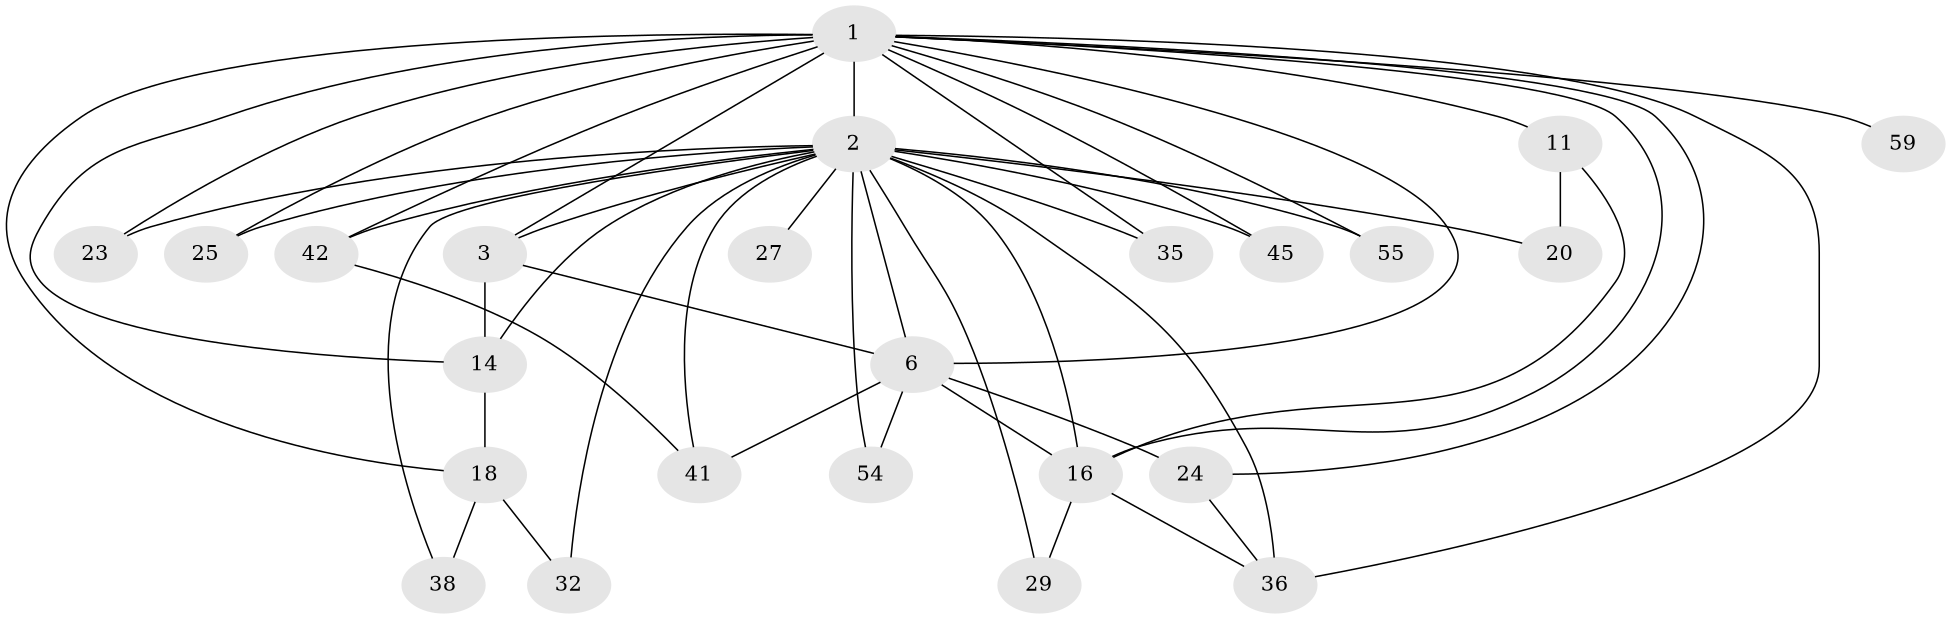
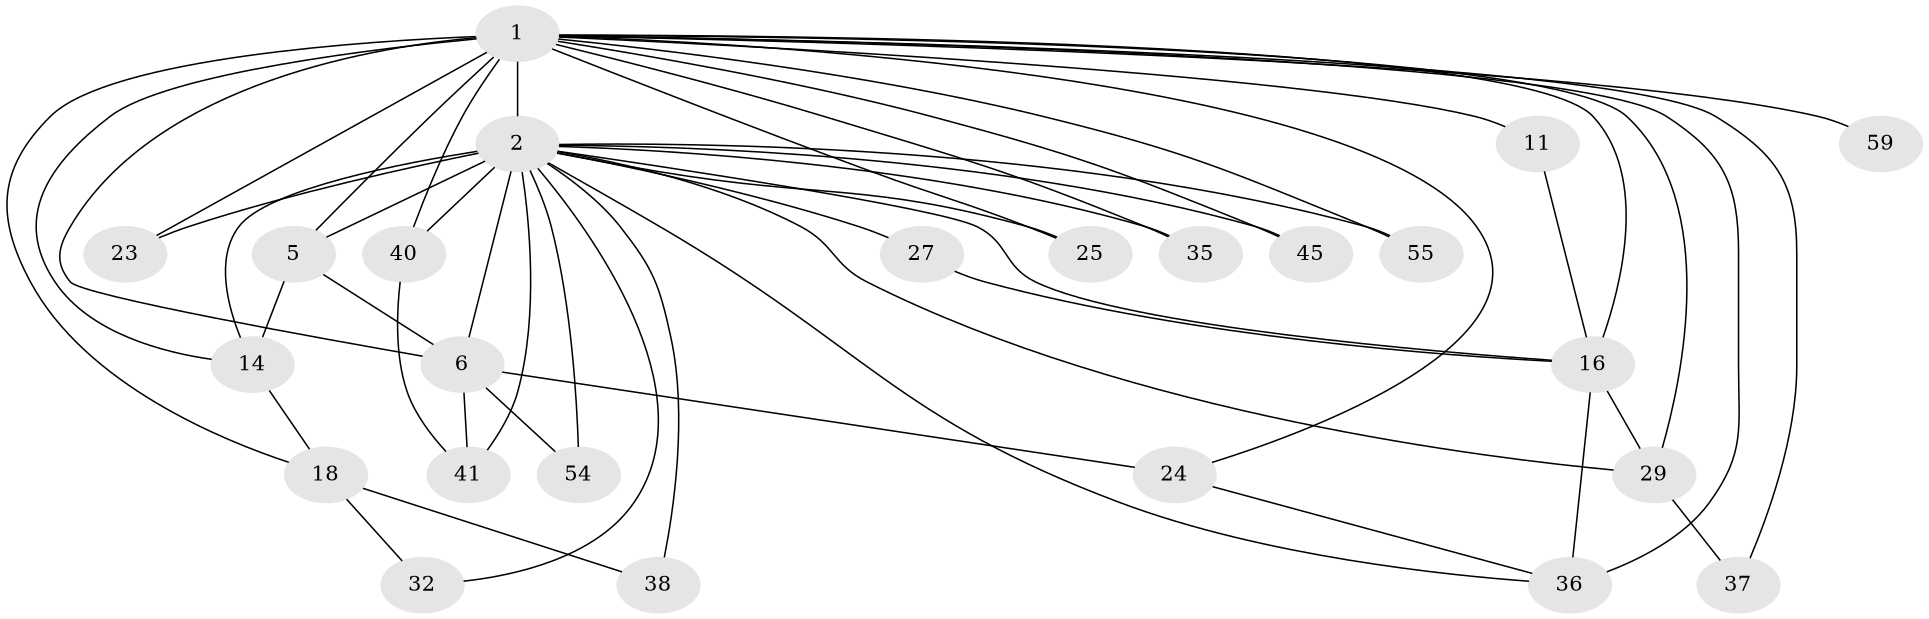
edge "1" -- "29": added
node "42": label "42" -> "40"
node "3": label "3" -> "5"
node "20": removed
edge "6" -- "16": now "27" -- "16"
node "37": added
